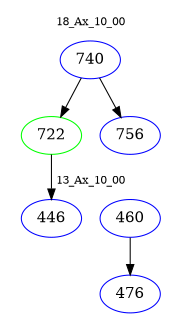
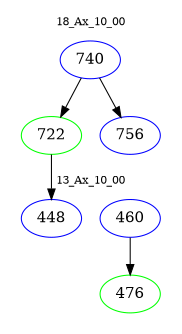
node "446": label "446" -> "448"
node "476": color blue -> green
